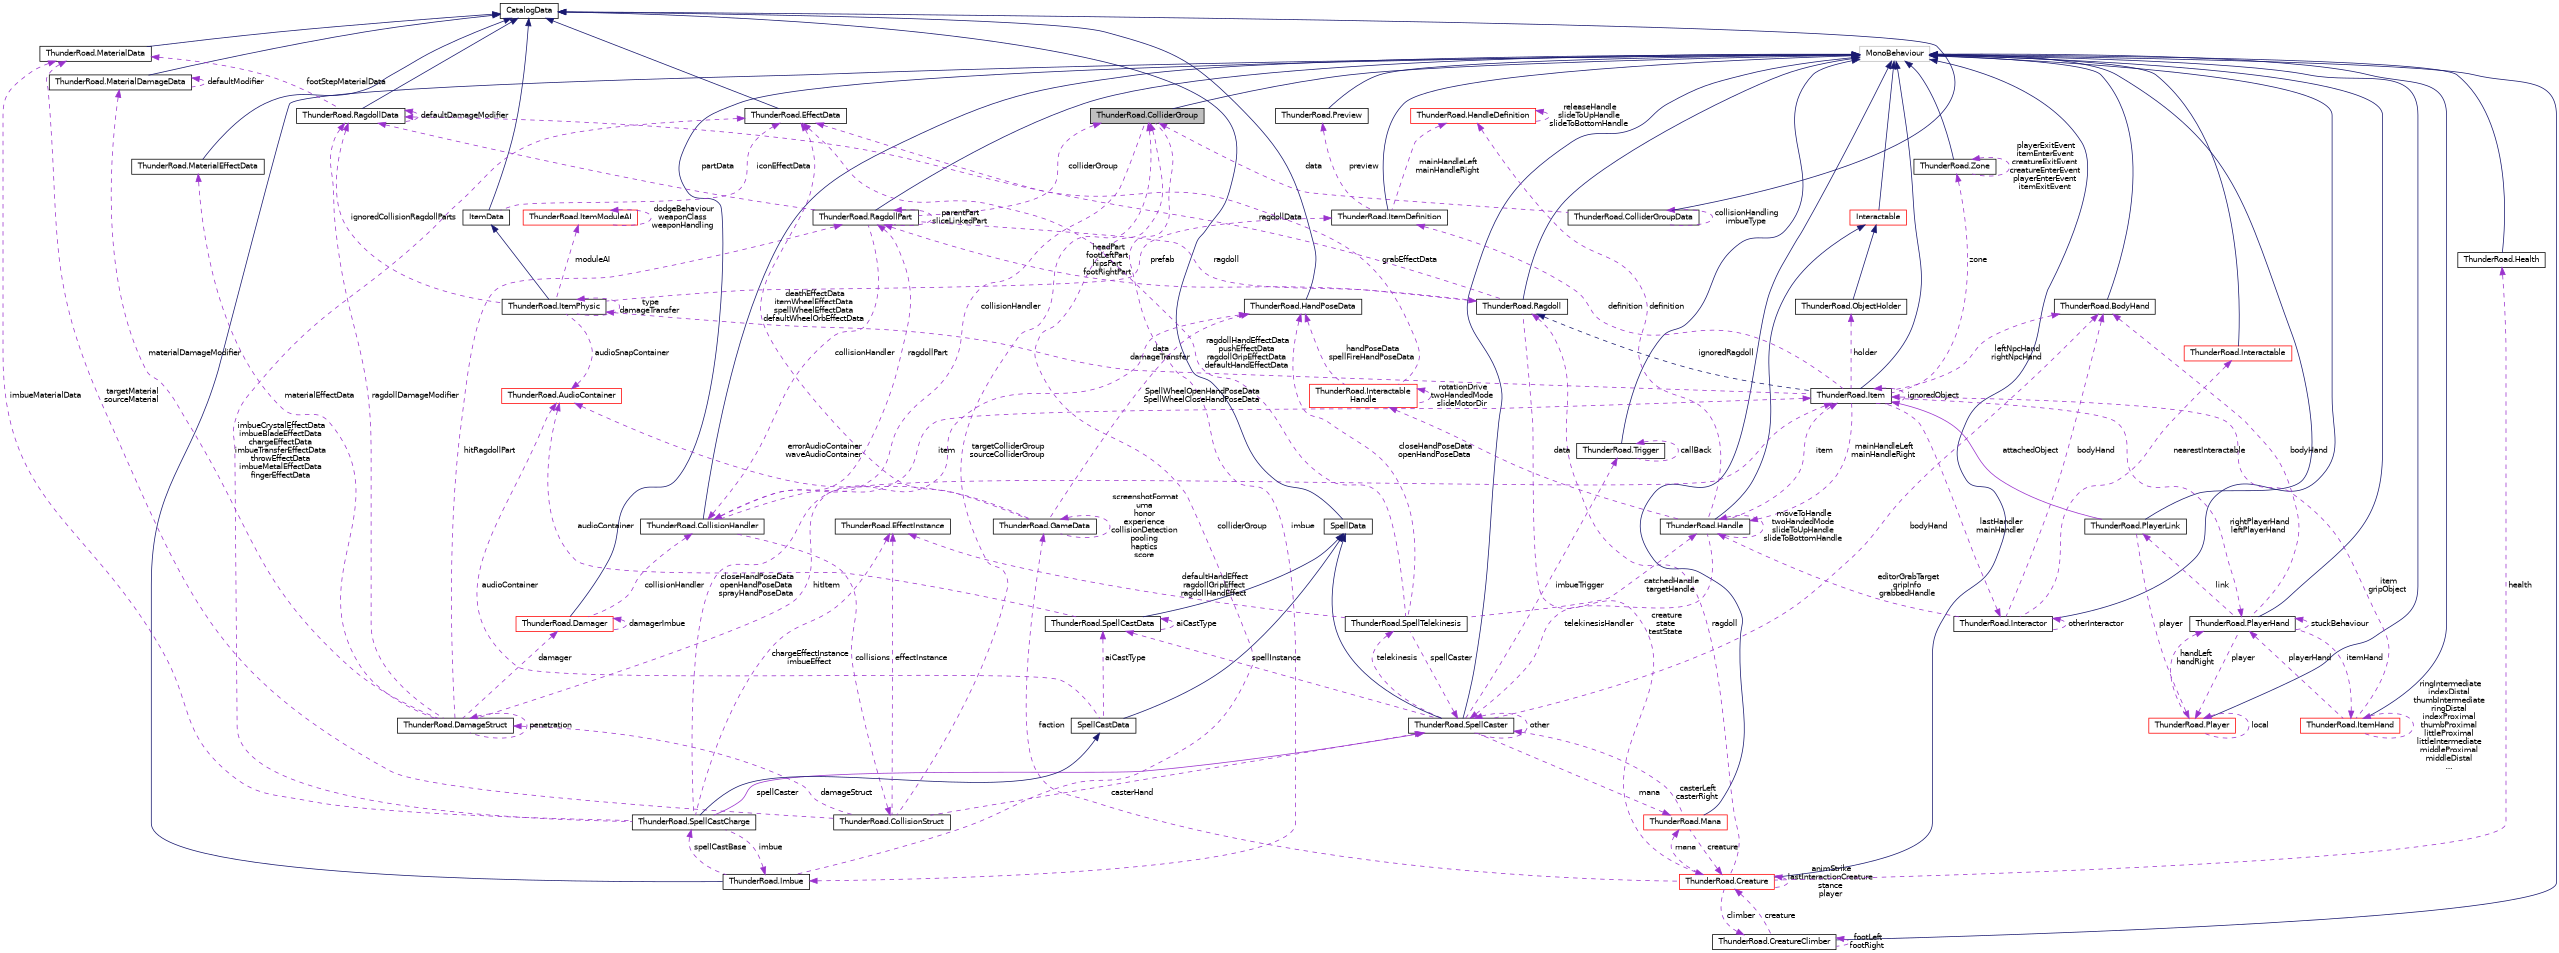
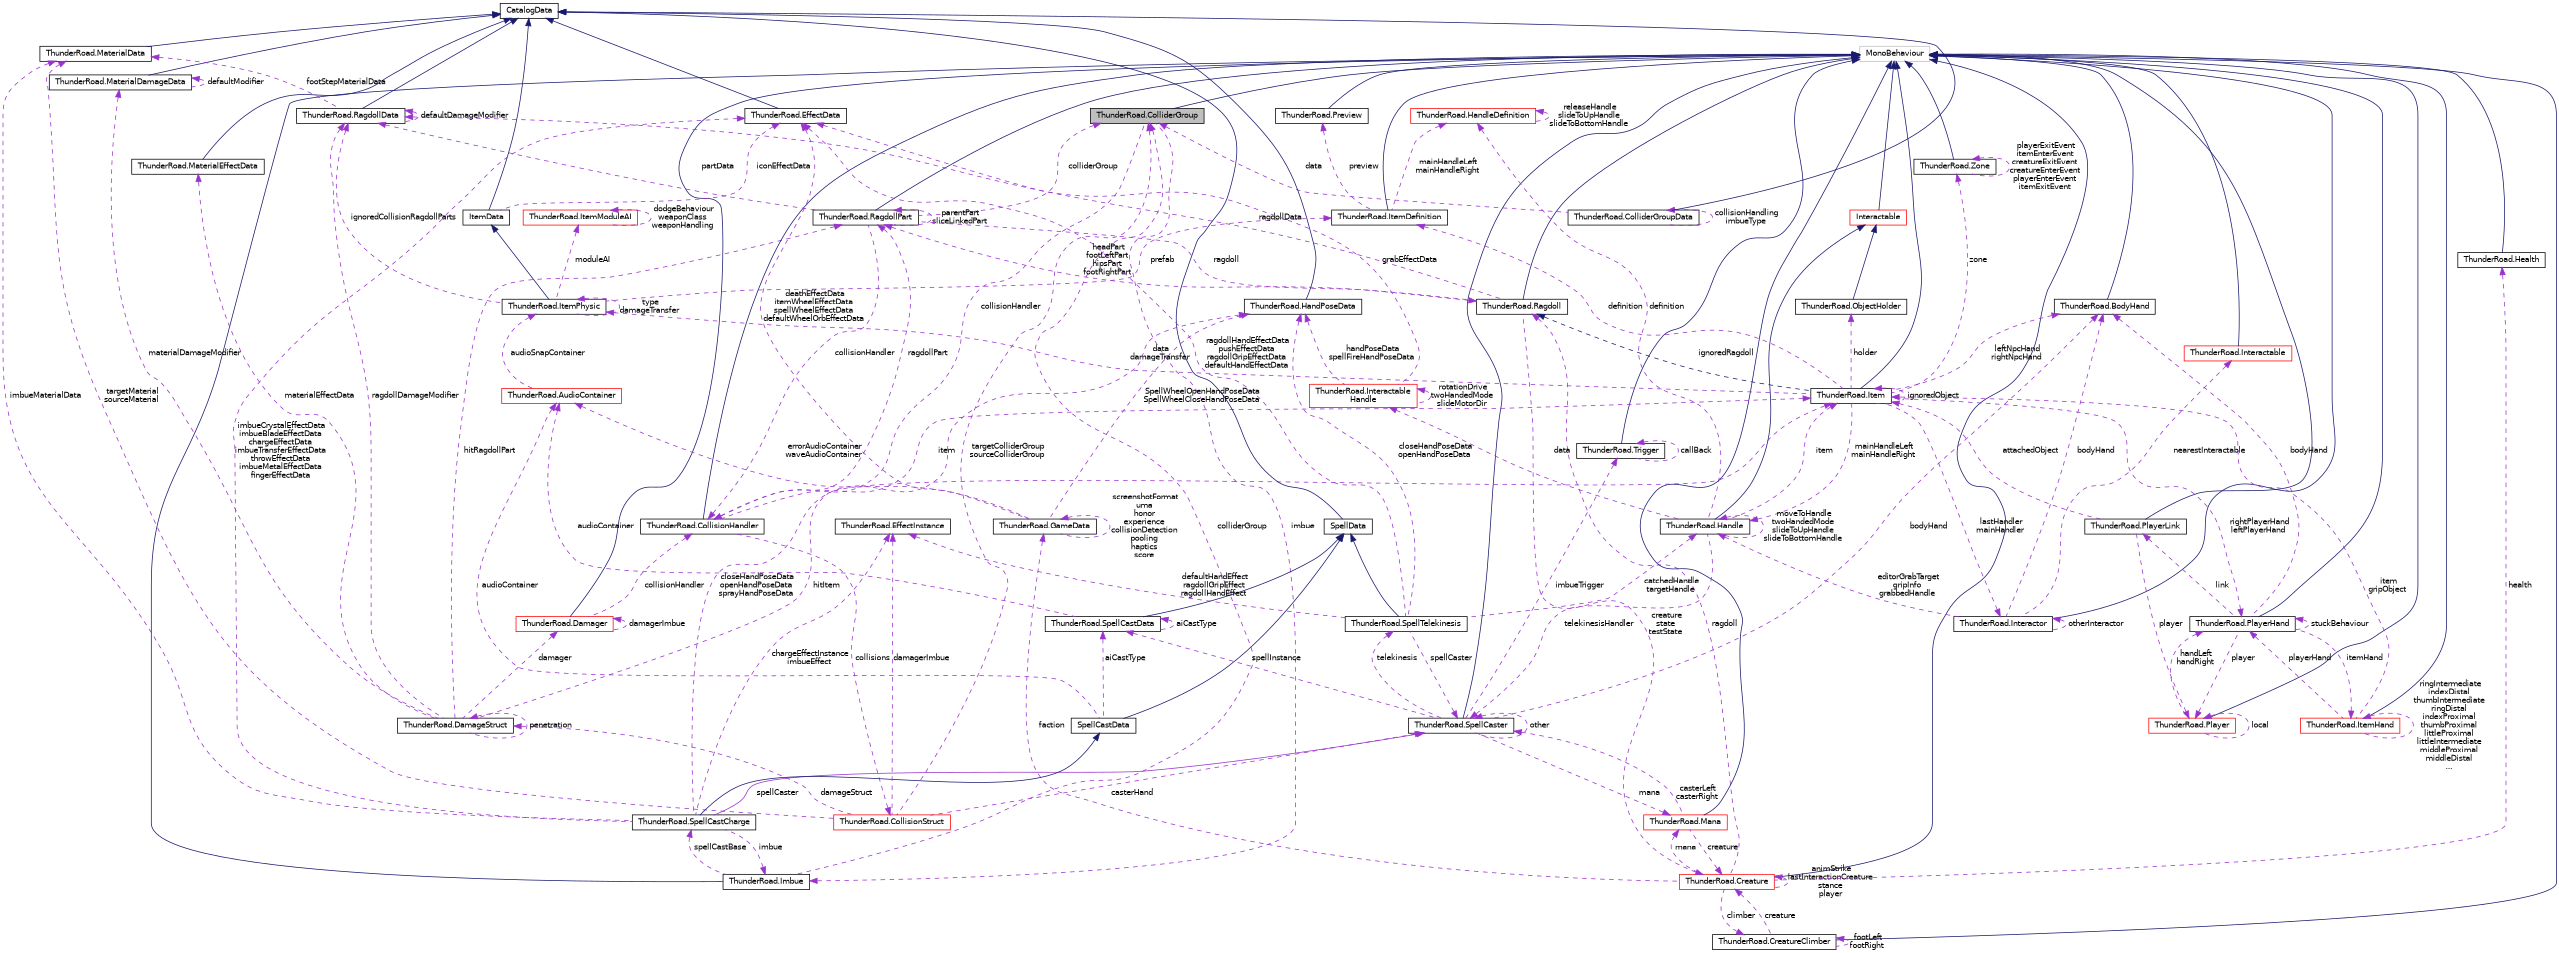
edge "ThunderRoad.ItemPhysic" -> "ThunderRoad.AudioContainer": reversed
edge "ThunderRoad.PlayerLink" -> "ThunderRoad.Item": style solid -> dashed
edge "ThunderRoad.SpellCaster" -> "SpellData": now "ThunderRoad.SpellTelekinesis" -> "SpellData"
edge "ThunderRoad.CollisionStruct" -> "ThunderRoad.EffectInstance": label " effectInstance" -> " damagerImbue"
node "ThunderRoad.CollisionStruct": color black -> red
